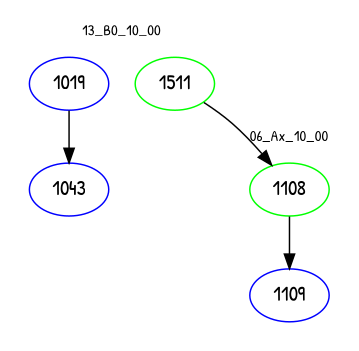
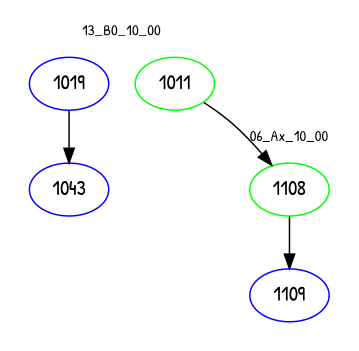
node "1511": label "1511" -> "1011"
